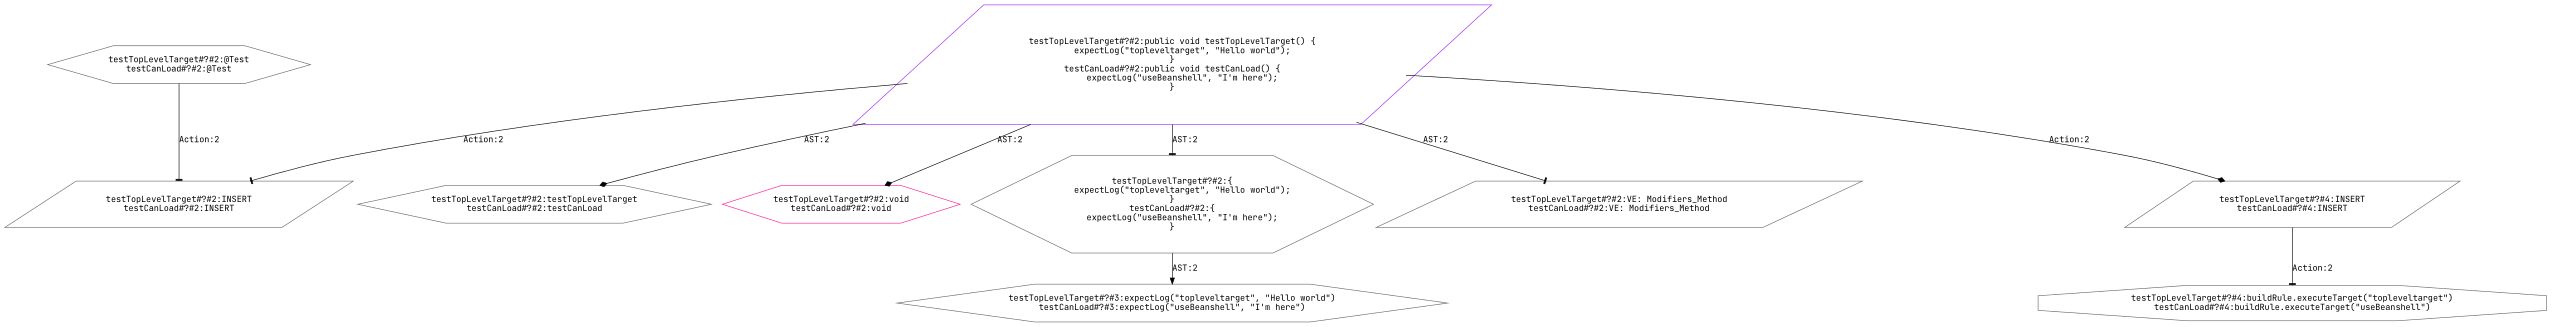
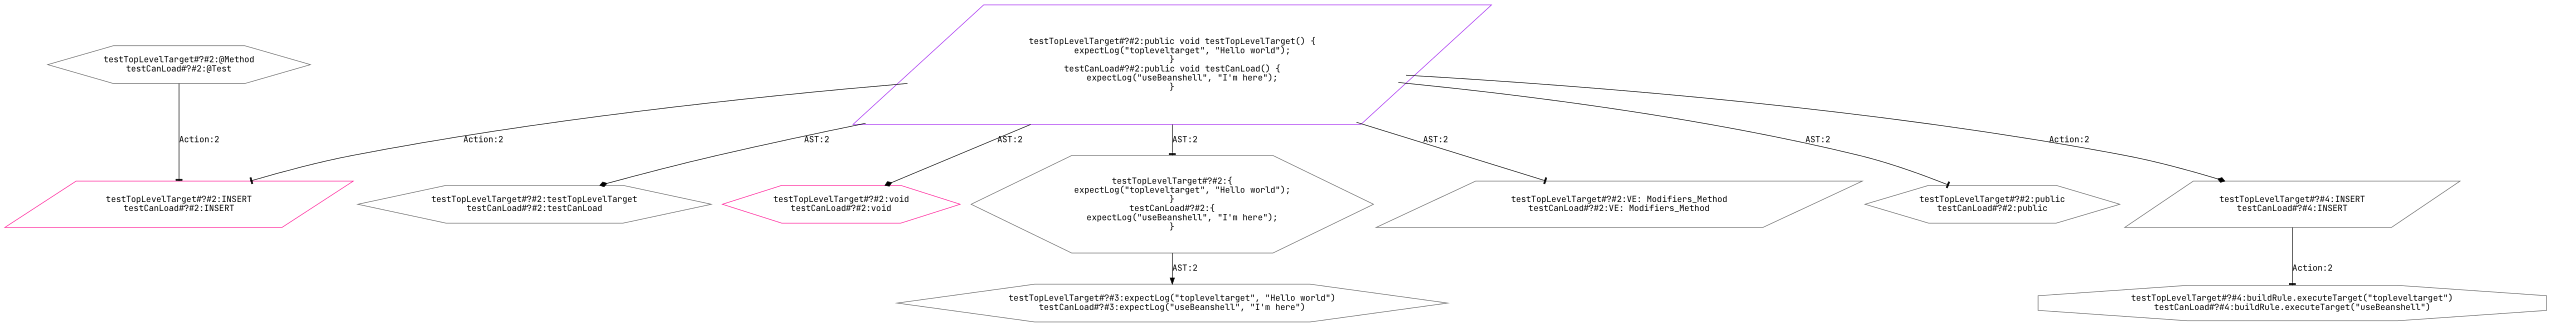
node "testTopLevelTarget#?#2:@Test testCanLoad#?#2:@Test": label "testTopLevelTarget#?#2:@Test testCanLoad#?#2:@Test" -> "testTopLevelTarget#?#2:@Method testCanLoad#?#2:@Test"
node "testTopLevelTarget#?#2:INSERT testCanLoad#?#2:INSERT": color gray40 -> deeppink
node "testTopLevelTarget#?#2:public testCanLoad#?#2:public": added
